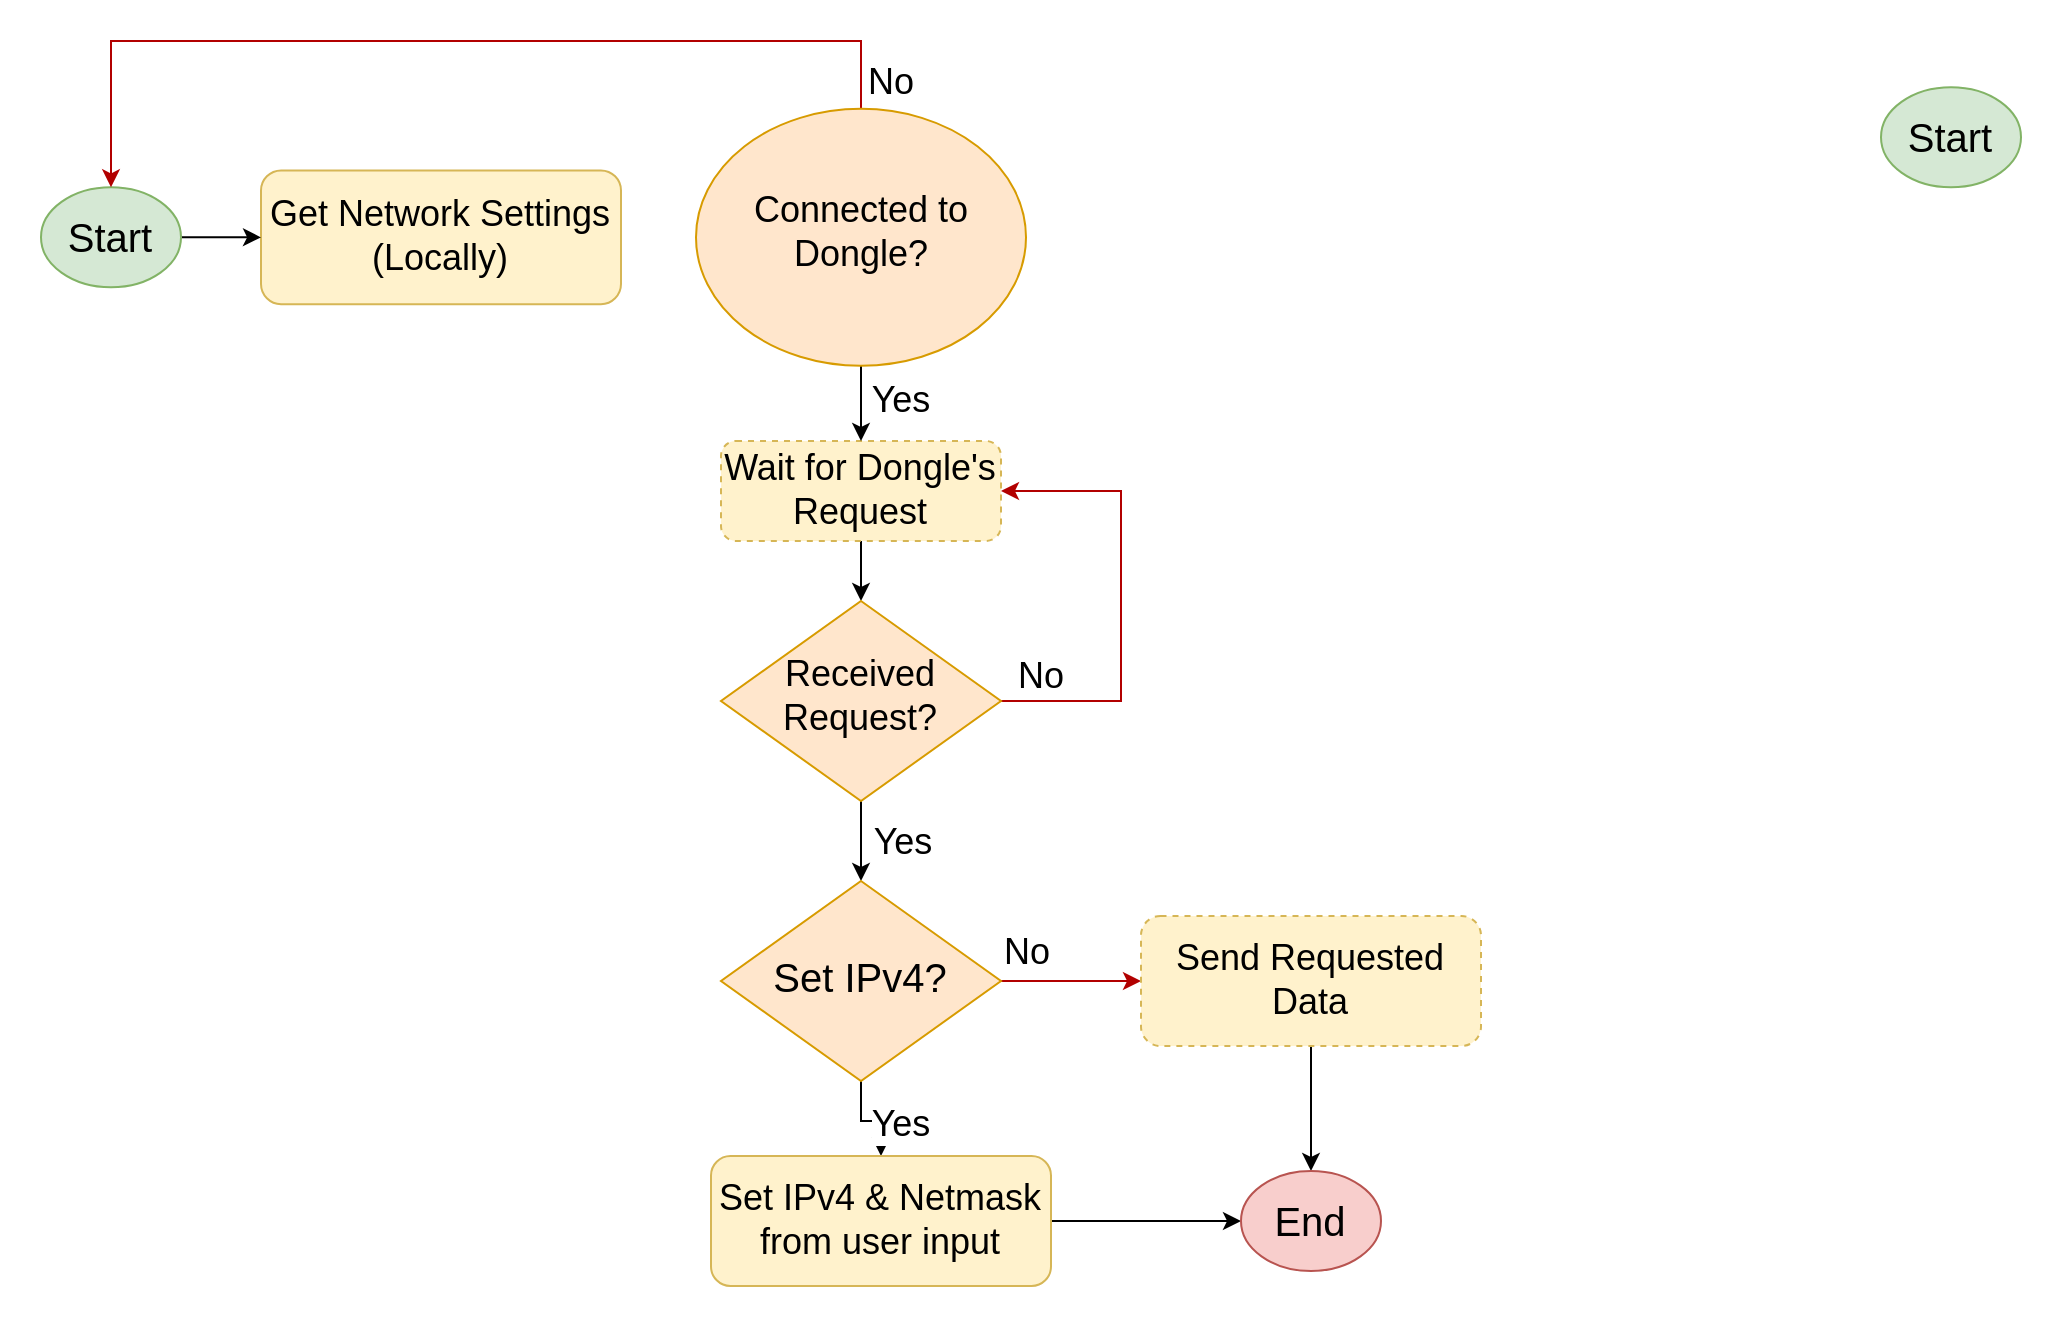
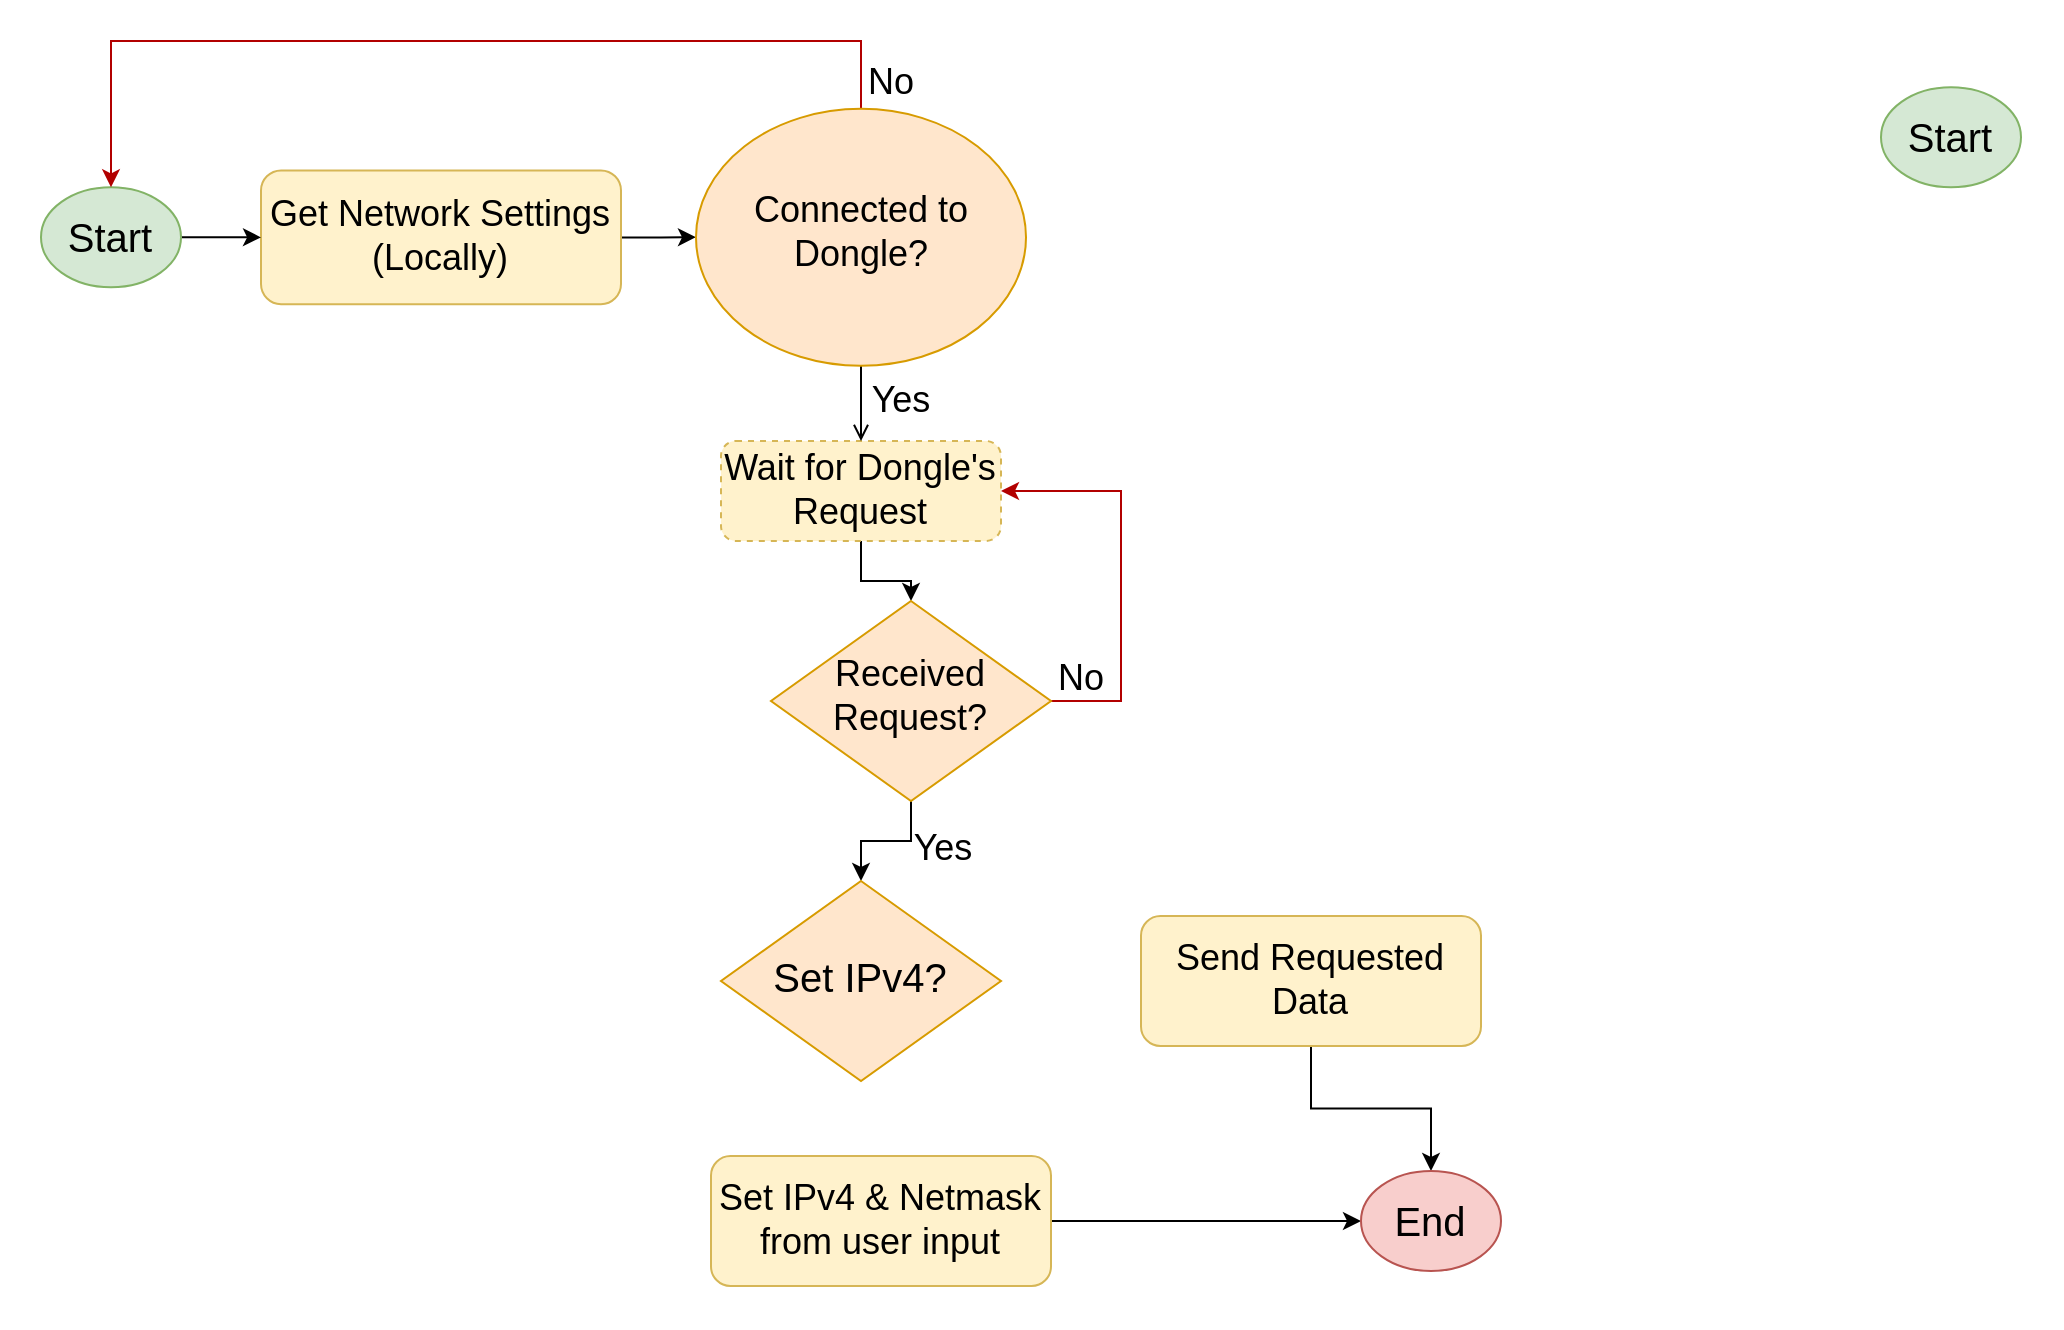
edge "Get Network Settings(Locally)" -> "Connected to Dongle?": added
edge "Connected to Dongle?" -> "Wait for Dongle's Request": arrowhead classic -> open
node "Received Request?": moved (861, 701) -> (911, 701)
edge "Set IPv4?" -> "Send Requested Data": removed, label "No"
node "Send Requested Data": style dashed -> solid
edge "Set IPv4?" -> "Set IPv4 & Netmask from user input": removed, label "Yes"
node "End": moved (1311, 1221) -> (1431, 1221)
